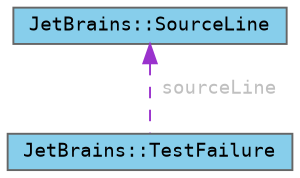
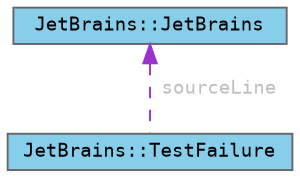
node "JetBrains::SourceLine": label "JetBrains::SourceLine" -> "JetBrains::JetBrains"
